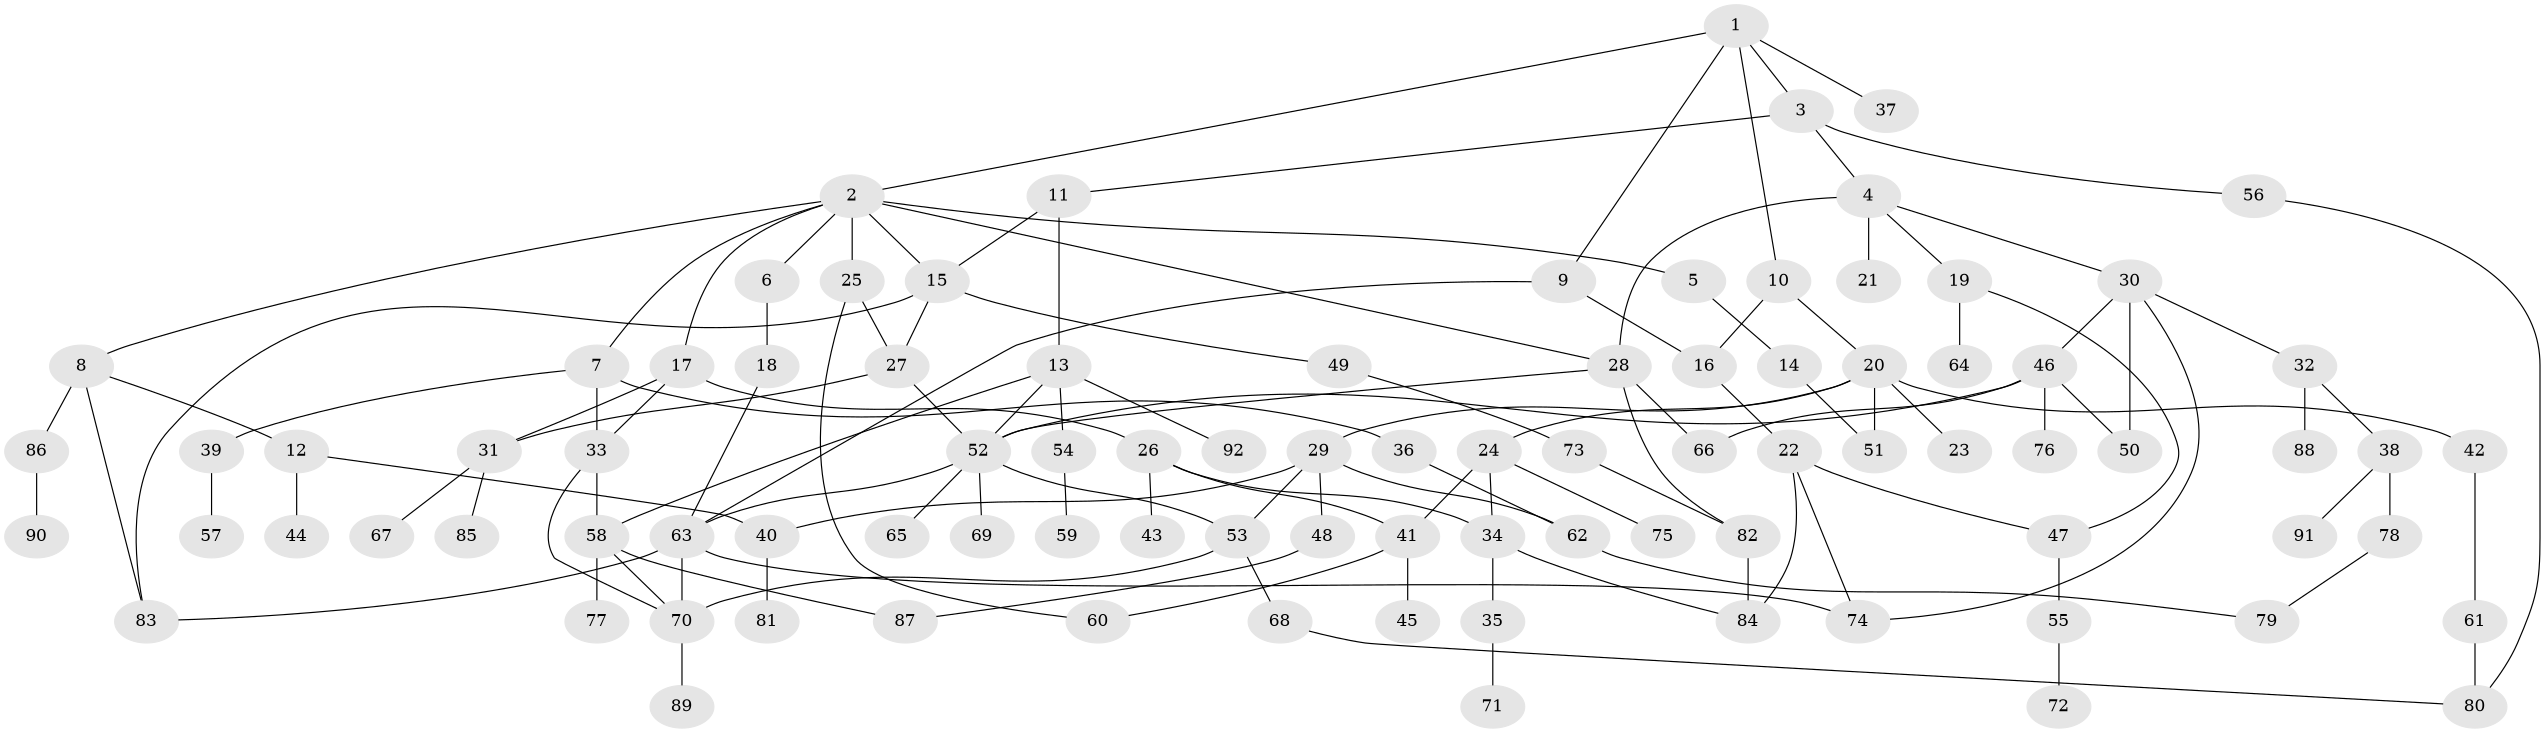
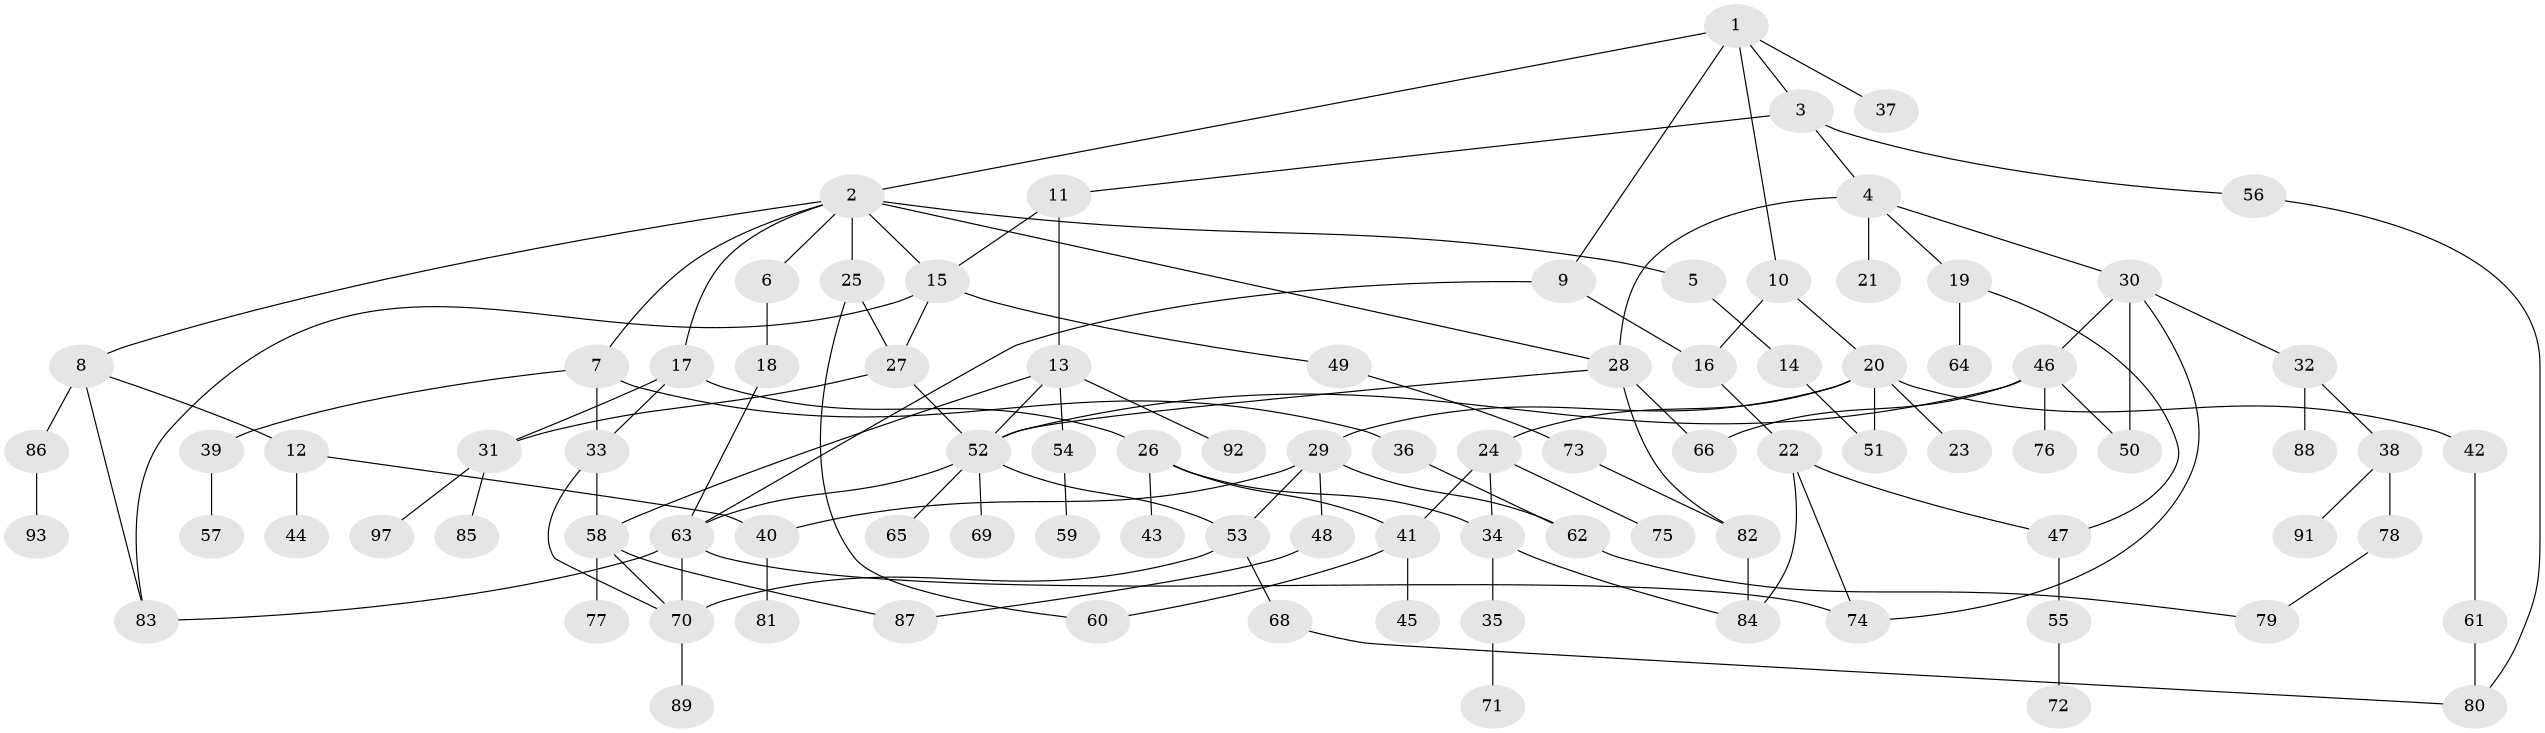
node "90": label "90" -> "93"
node "67": label "67" -> "97"
